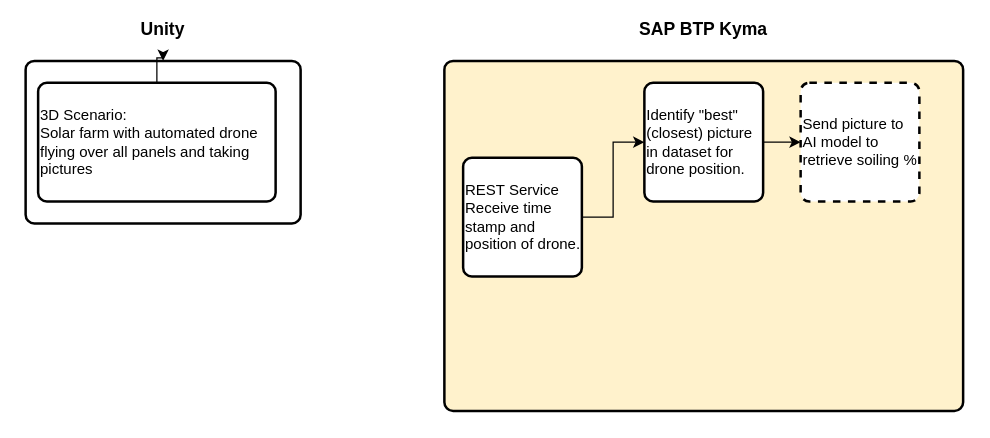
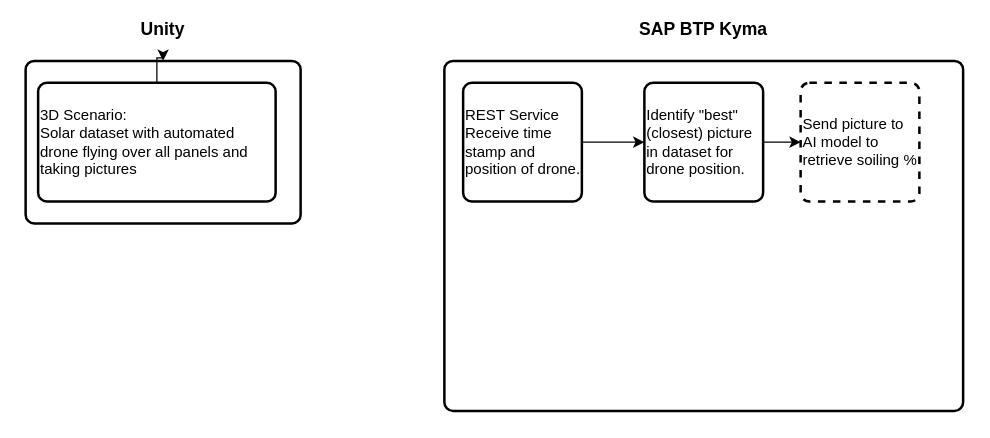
node "3D Scenario: Solar farm with automated drone flying over all panels and taking pictures": label "3D Scenario: Solar farm with automated drone flying over all panels and taking pictures" -> "3D Scenario: Solar dataset with automated drone flying over all panels and taking pictures"
node "REST Service Receive time stamp and position of drone.": moved (523, 217) -> (523, 142)
node "SAP BTP Kyma": fillcolor #fff2cc -> #ffffff
